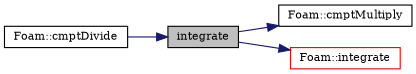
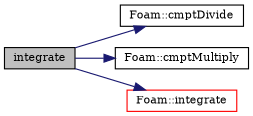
edge "Foam::cmptDivide" -> "integrate": reversed
